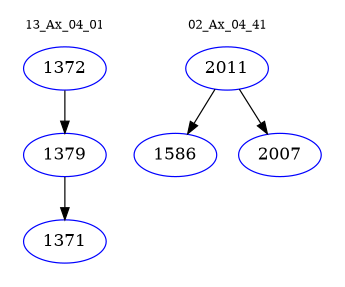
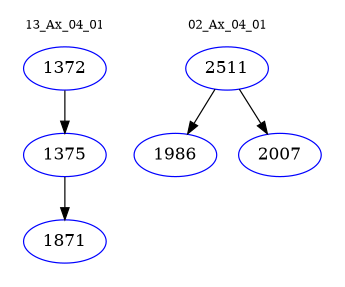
cluster "02_Ax_04_41": label "02_Ax_04_41" -> "02_Ax_04_01"
node "2011": label "2011" -> "2511"
node "1379": label "1379" -> "1375"
node "1586": label "1586" -> "1986"
node "1371": label "1371" -> "1871"
